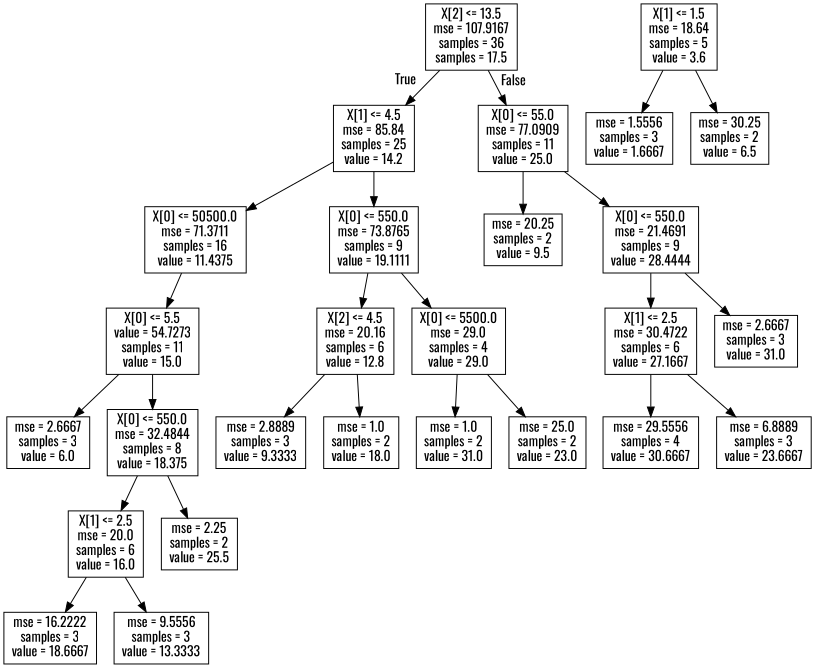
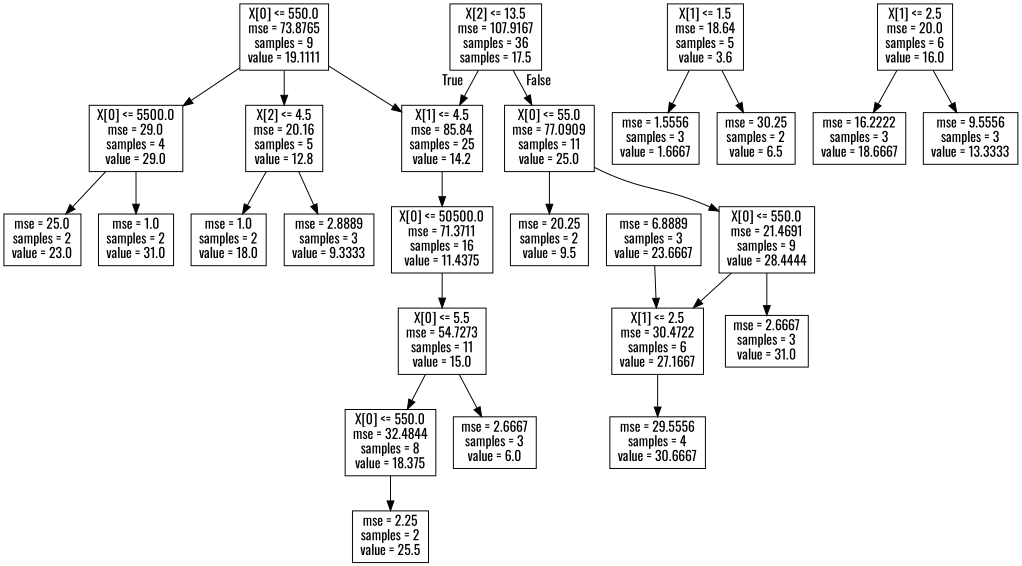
edge "X[1] <= 4.5 mse = 85.84 samples = 25 value = 14.2" -> "X[0] <= 550.0 mse = 73.8765 samples = 9 value = 19.1111": reversed
node "X[0] <= 5.5 value = 54.7273 samples = 11 value = 15.0": label "X[0] <= 5.5 value = 54.7273 samples = 11 value = 15.0" -> "X[0] <= 5.5 mse = 54.7273 samples = 11 value = 15.0"
node "X[2] <= 4.5 mse = 20.16 samples = 6 value = 12.8": label "X[2] <= 4.5 mse = 20.16 samples = 6 value = 12.8" -> "X[2] <= 4.5 mse = 20.16 samples = 5 value = 12.8"
edge "X[1] <= 2.5 mse = 30.4722 samples = 6 value = 27.1667" -> "mse = 6.8889 samples = 3 value = 23.6667": reversed
edge "X[0] <= 550.0 mse = 32.4844 samples = 8 value = 18.375" -> "X[1] <= 2.5 mse = 20.0 samples = 6 value = 16.0": removed
